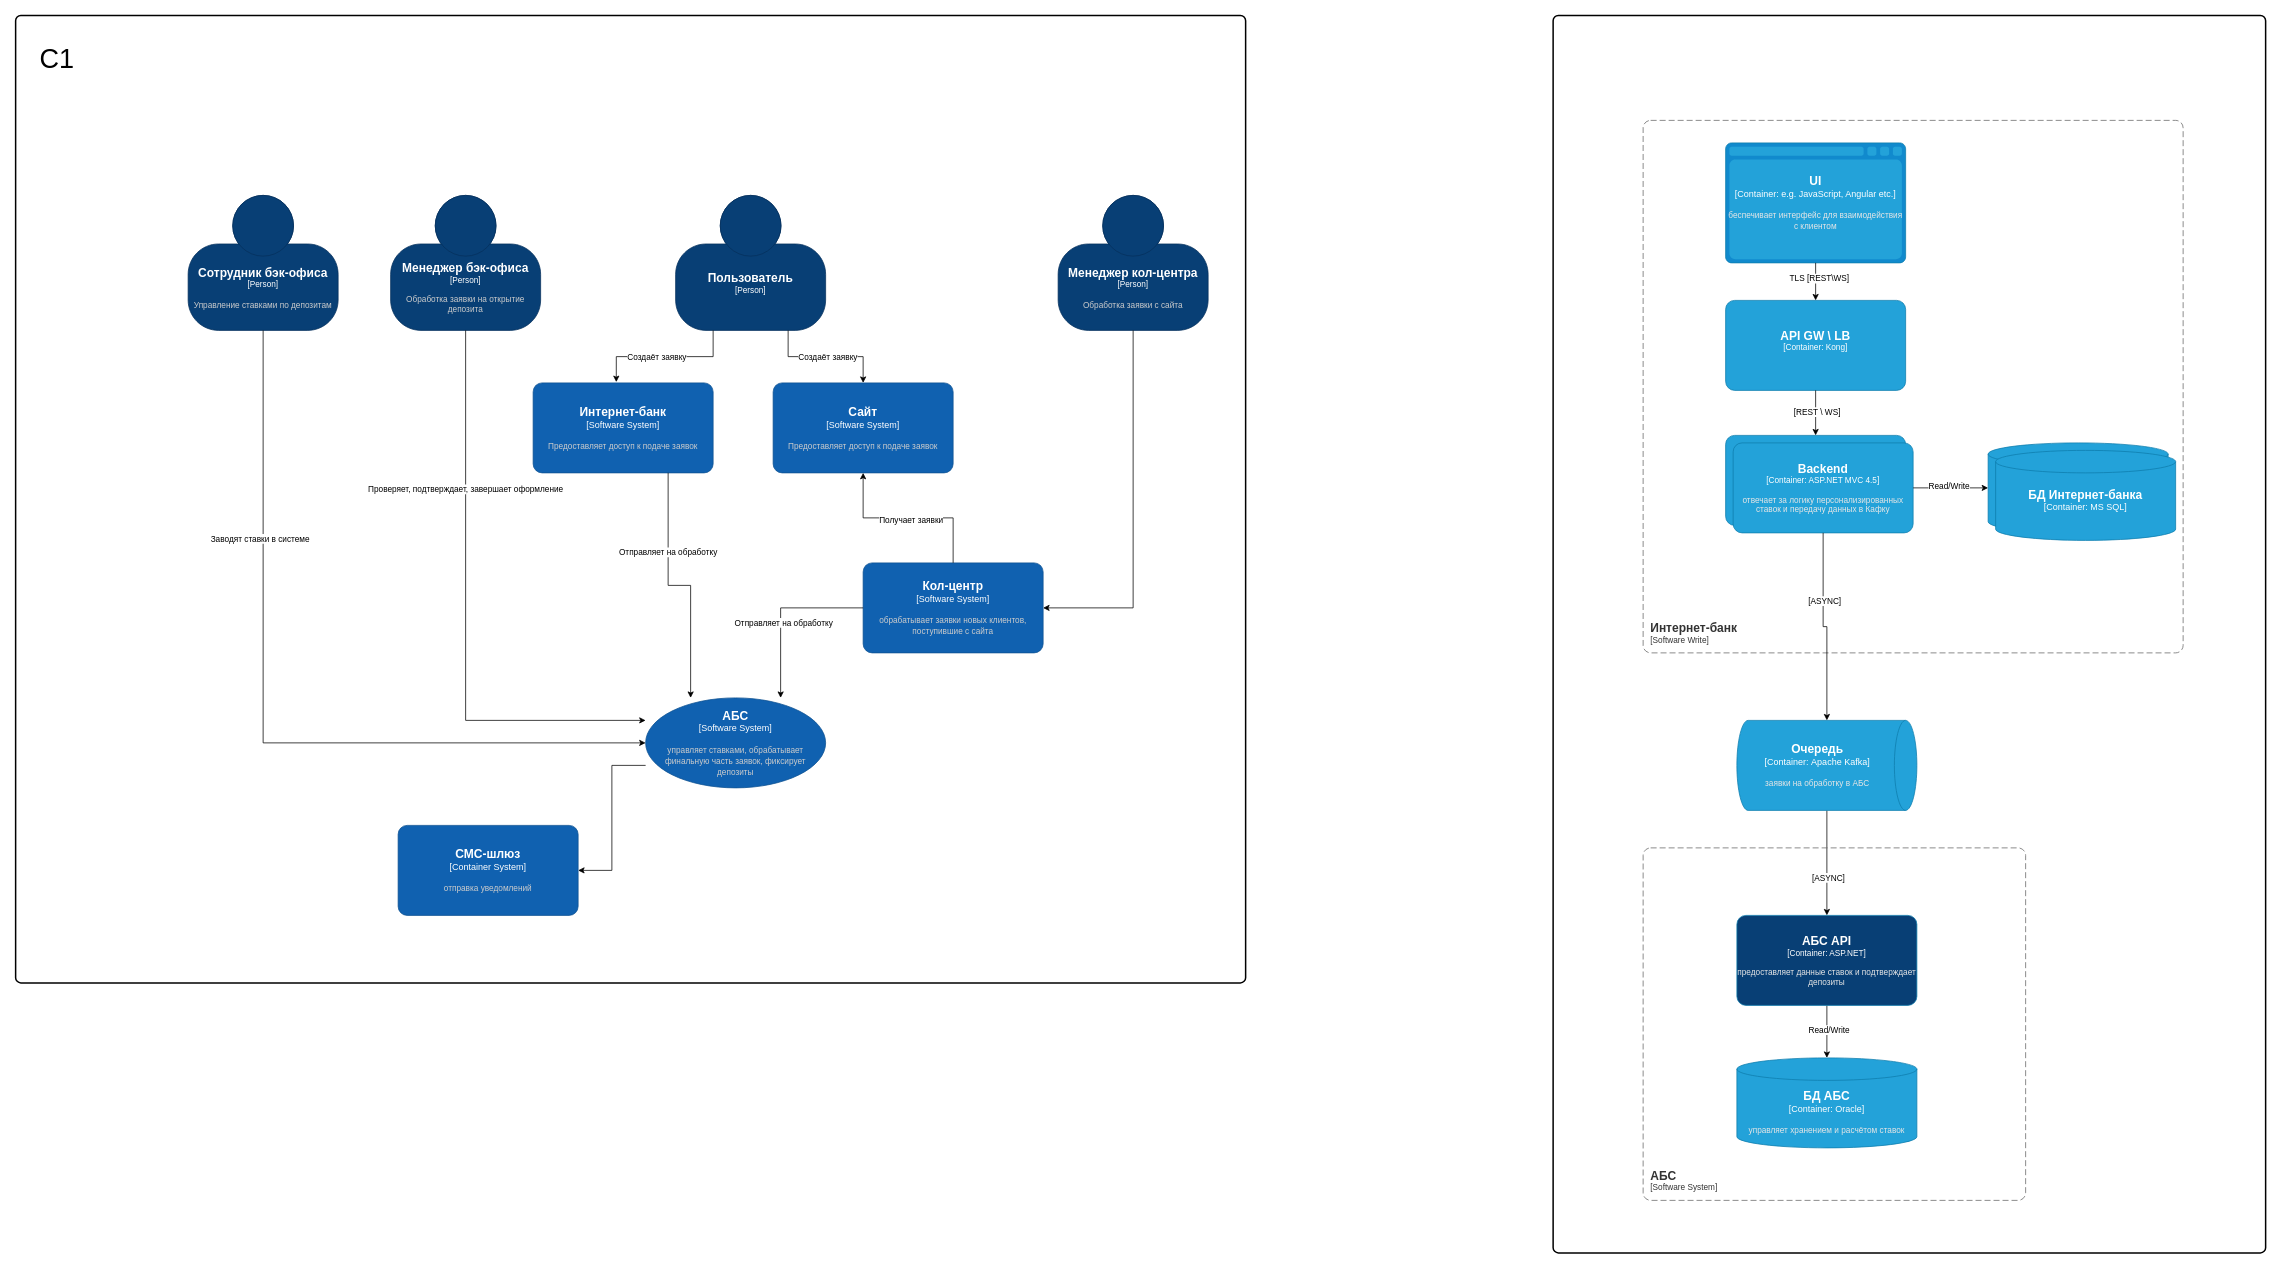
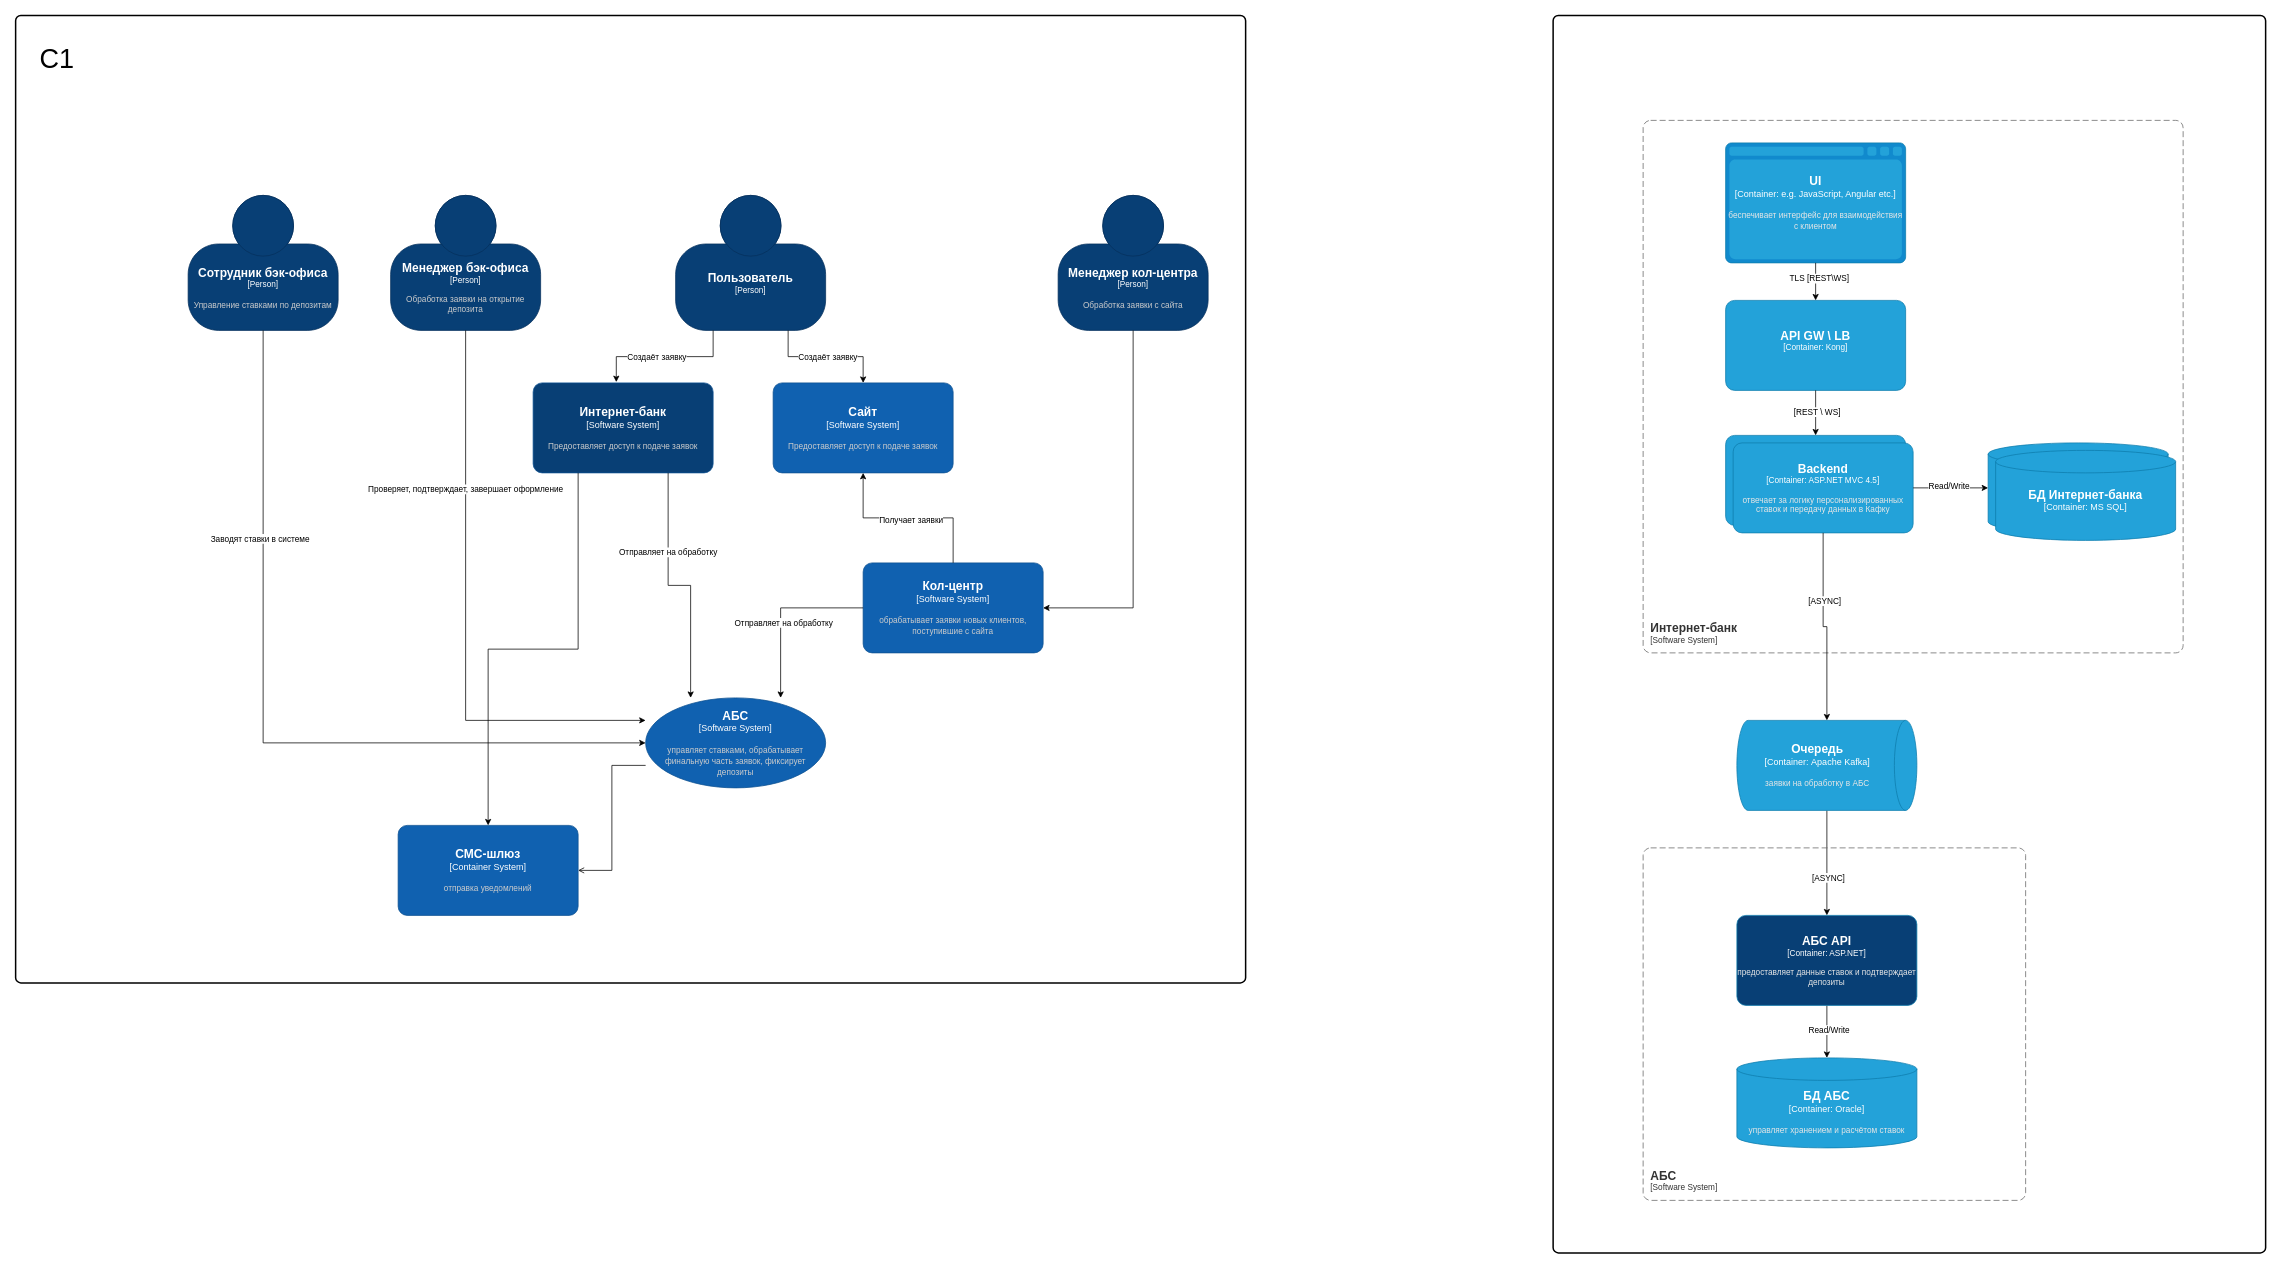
node "Интернет-банк [Software System] Предоставляет доступ к подаче заявок": fillcolor #1061b0 -> #083f75
node "Интернет-банк [Software Write]": label "Интернет-банк [Software Write]" -> "Интернет-банк [Software System]"
edge "Интернет-банк [Software System] Предоставляет доступ к подаче заявок" -> "СМС-шлюз [Container System] отправка уведомлений": added
edge "АБС [Software System] управляет ставками, обрабатывает финальную часть заявок, фиксирует депозиты" -> "СМС-шлюз [Container System] отправка уведомлений": arrowhead classic -> open
